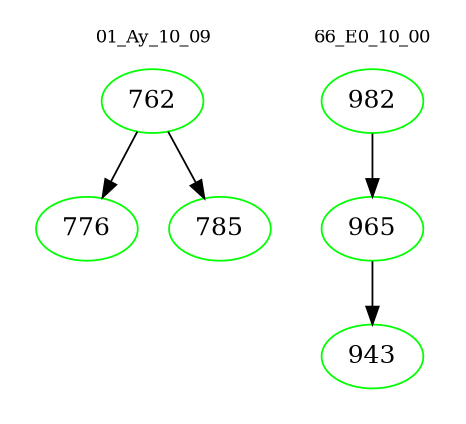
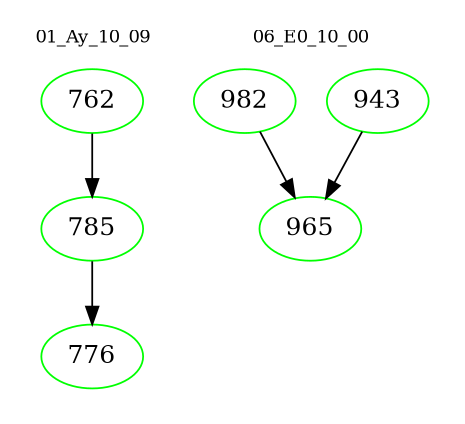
cluster "66_E0_10_00": label "66_E0_10_00" -> "06_E0_10_00"
edge "762" -> "776": now "785" -> "776"
edge "965" -> "943": reversed
